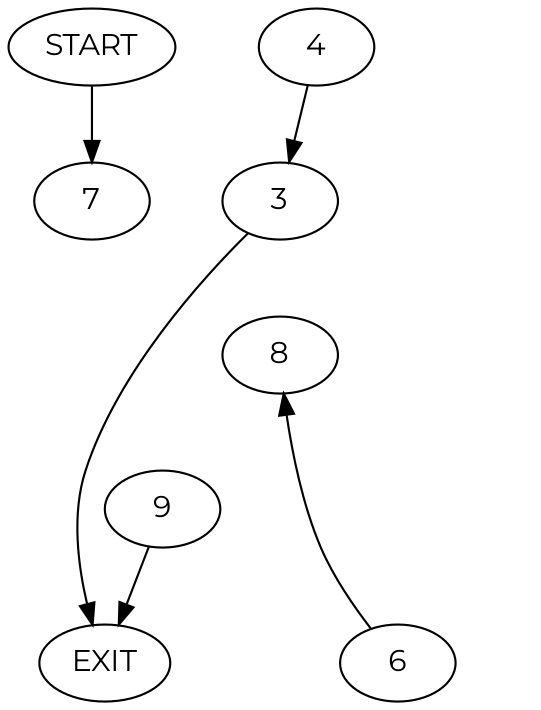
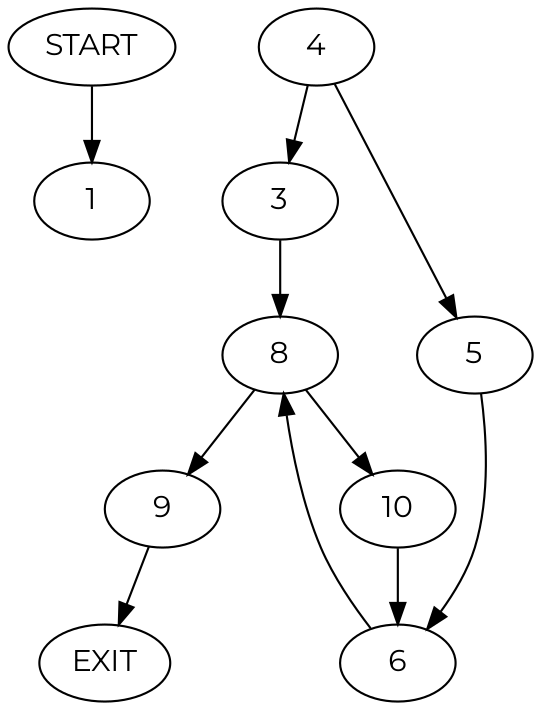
node "7": label "7" -> "1"
node "5": added
edge "3" -> "EXIT": now "3" -> "8"
edge "8" -> "9": added
node "10": added
